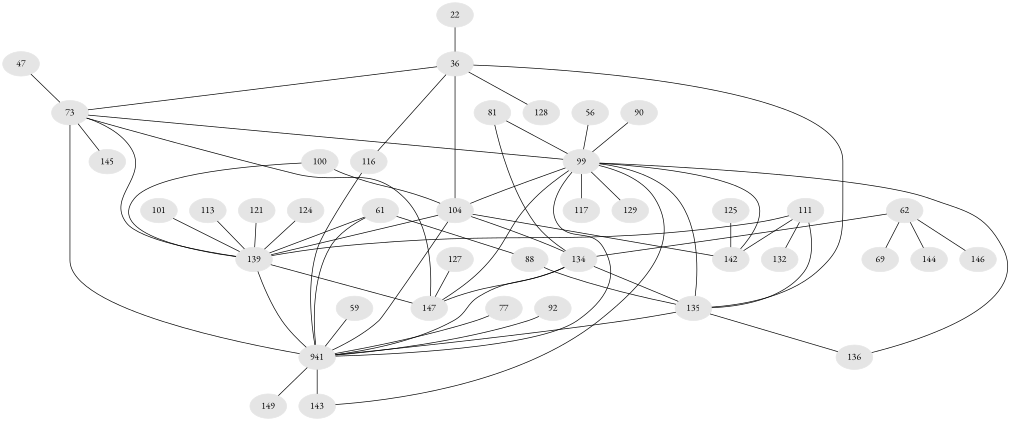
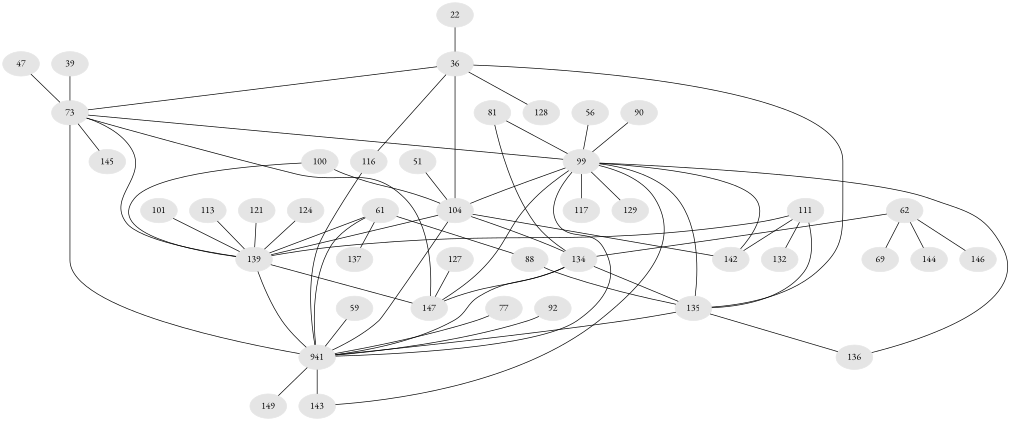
node "39": added
node "51": added
node "125": removed
node "137": added
